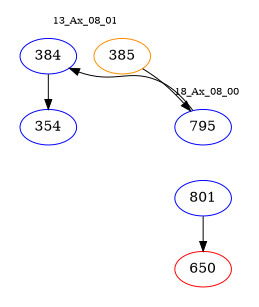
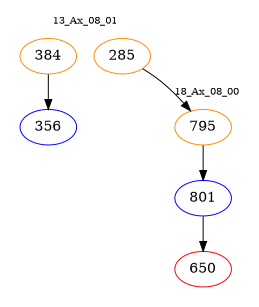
node "384": color blue -> darkorange
node "385": label "385" -> "285"
edge "795" -> "384": now "795" -> "801"
node "354": label "354" -> "356"
node "795": color blue -> darkorange
